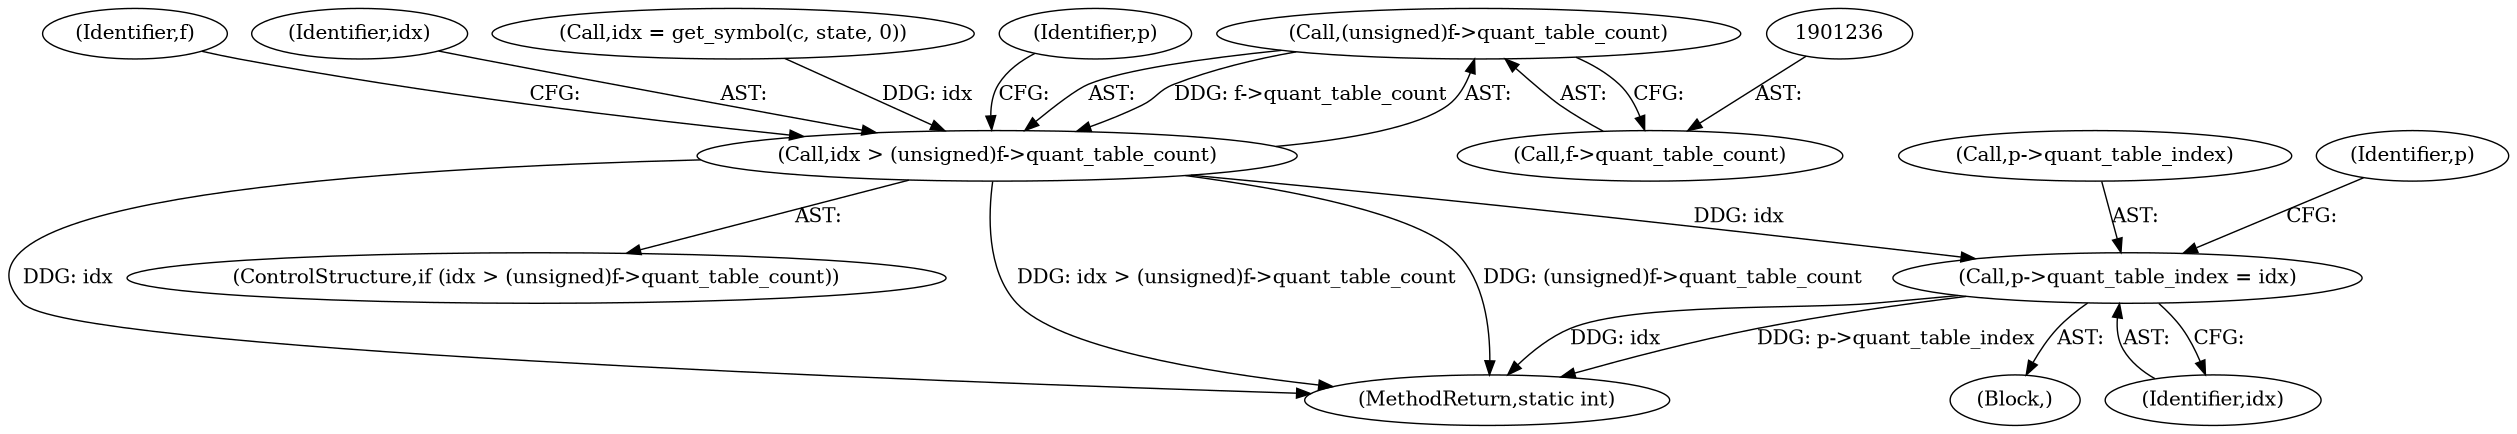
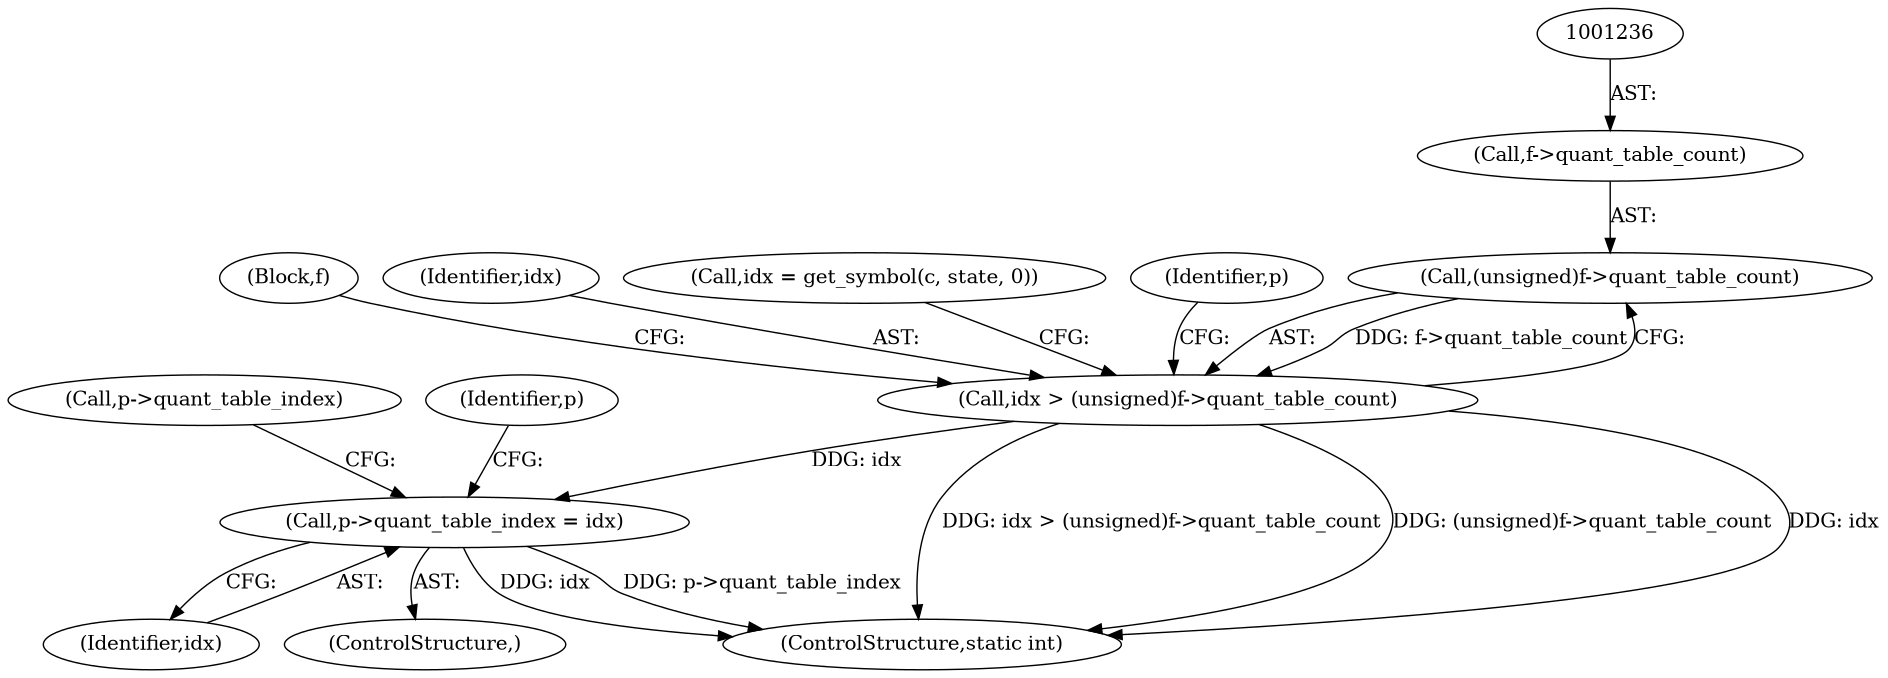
node "(Identifier,f)": label "(Identifier,f)" -> "(Block,f)"
node "1901236": label "1901236" -> "1001236"
edge "(Call,(unsigned)f->quant_table_count)" -> "(Call,f->quant_table_count)": removed, label "CFG:"
edge "(Call,idx = get_symbol(c, state, 0))" -> "(Call,idx > (unsigned)f->quant_table_count)": label "DDG: idx" -> "CFG: "
edge "(Call,idx > (unsigned)f->quant_table_count)" -> "(Call,(unsigned)f->quant_table_count)": label "AST: " -> "CFG: "
edge "(Call,p->quant_table_index)" -> "(Call,p->quant_table_index = idx)": label "AST: " -> "CFG: "
node "(ControlStructure,if (idx > (unsigned)f->quant_table_count))": removed
node "(MethodReturn,static int)": label "(MethodReturn,static int)" -> "(ControlStructure,static int)"
node "(Block,)": label "(Block,)" -> "(ControlStructure,)"
